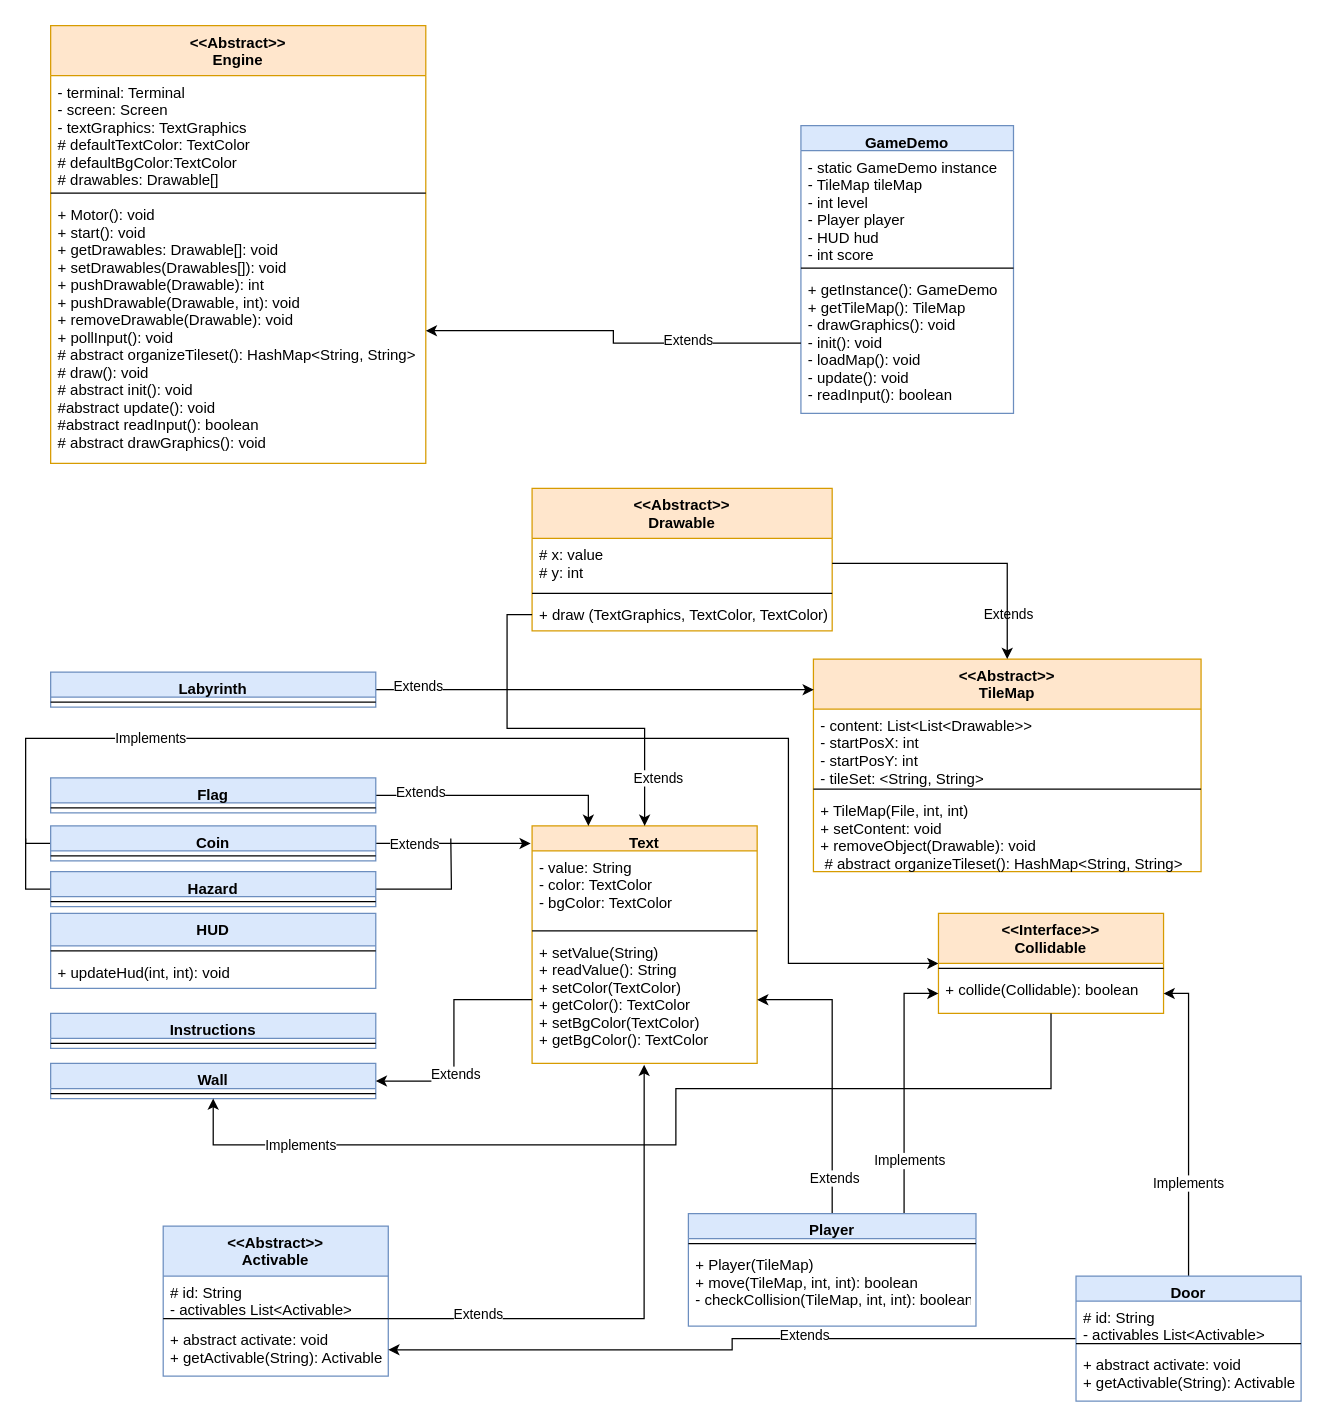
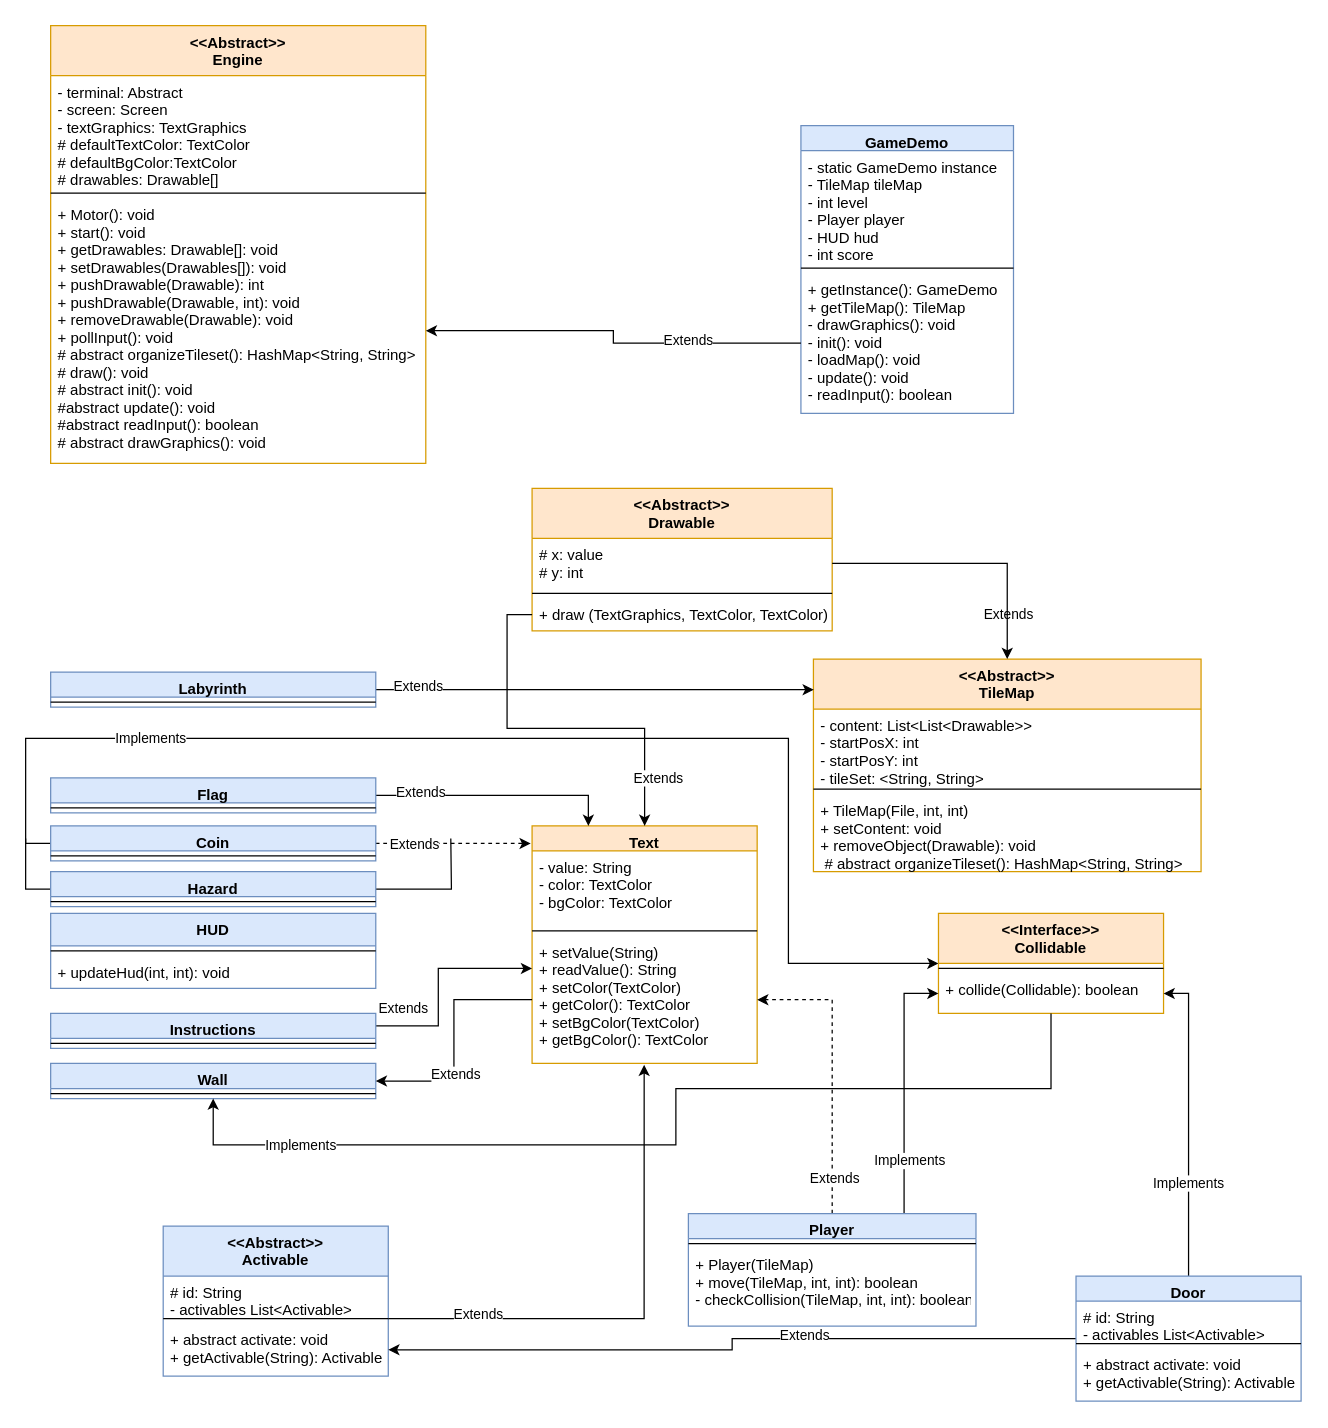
node "- terminal: Terminal - screen: Screen - textGraphics: TextGraphics # defaultTextColor: TextColor # defaultBgColor:TextColor # drawables: Drawable[]": label "- terminal: Terminal - screen: Screen - textGraphics: TextGraphics # defaultTextColor: TextColor # defaultBgColor:TextColor # drawables: Drawable[]" -> "- terminal: Abstract - screen: Screen - textGraphics: TextGraphics # defaultTextColor: TextColor # defaultBgColor:TextColor # drawables: Drawable[]"
edge "Coin" -> "Text": style solid -> dashed
edge "Instructions" -> "+ setValue(String) + readValue(): String + setColor(TextColor) + getColor(): TextColor + setBgColor(TextColor) + getBgColor(): TextColor": added, label "Extends"
edge "Player" -> "+ setValue(String) + readValue(): String + setColor(TextColor) + getColor(): TextColor + setBgColor(TextColor) + getBgColor(): TextColor": style solid -> dashed
